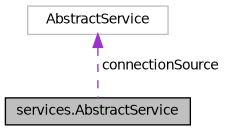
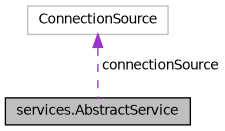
node "AbstractService": label "AbstractService" -> "ConnectionSource"
